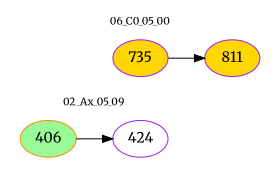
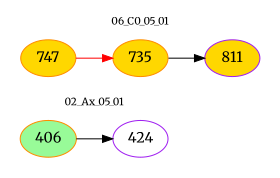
cluster "06_C0_05_00": label "06_C0_05_00" -> "06_C0_05_01"
node "747": added
node "735": color purple -> darkorange
cluster "02_Ax_05_09": label "02_Ax_05_09" -> "02_Ax_05_01"
